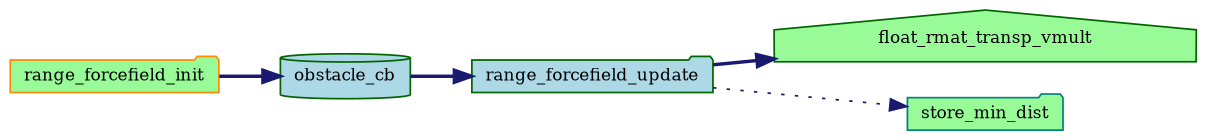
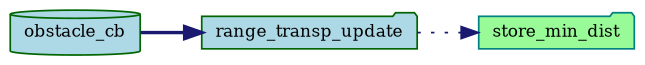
node "float_rmat_transp_vmult": removed
node "range_forcefield_init": removed
node "range_forcefield_update": label "range_forcefield_update" -> "range_transp_update"
